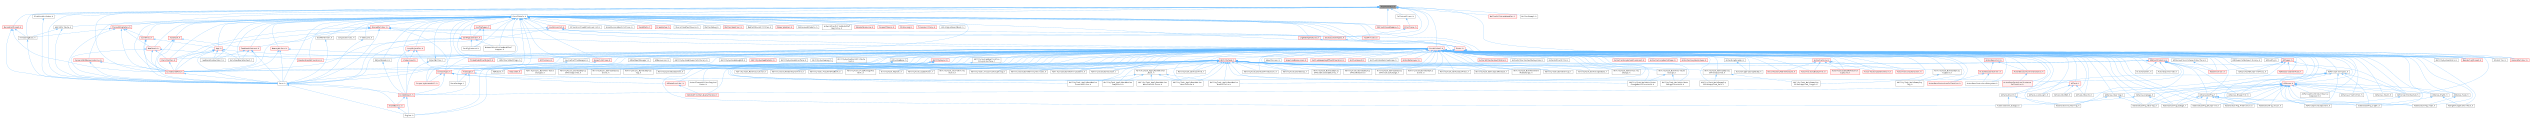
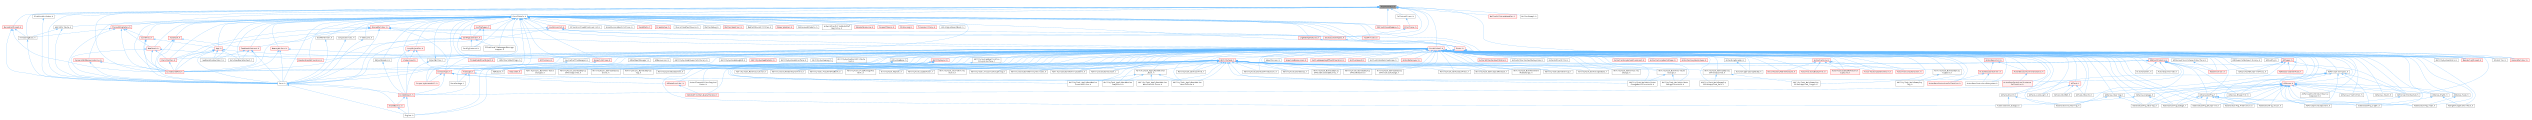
node "NetworkPredictionModelDef Wrapper.h": label "NetworkPredictionModelDef Wrapper.h" -> "IPlatformFileManagedStorage Wrapper.h"
node "AbilityTask_WaitGameplay Event.h": removed
edge "Core.h" -> "CoreSharedPCH.h": now "Core.h" -> "OutputDevices.h"
node "AbilityTask_ApplyRootMotion RadialForce.h": removed
